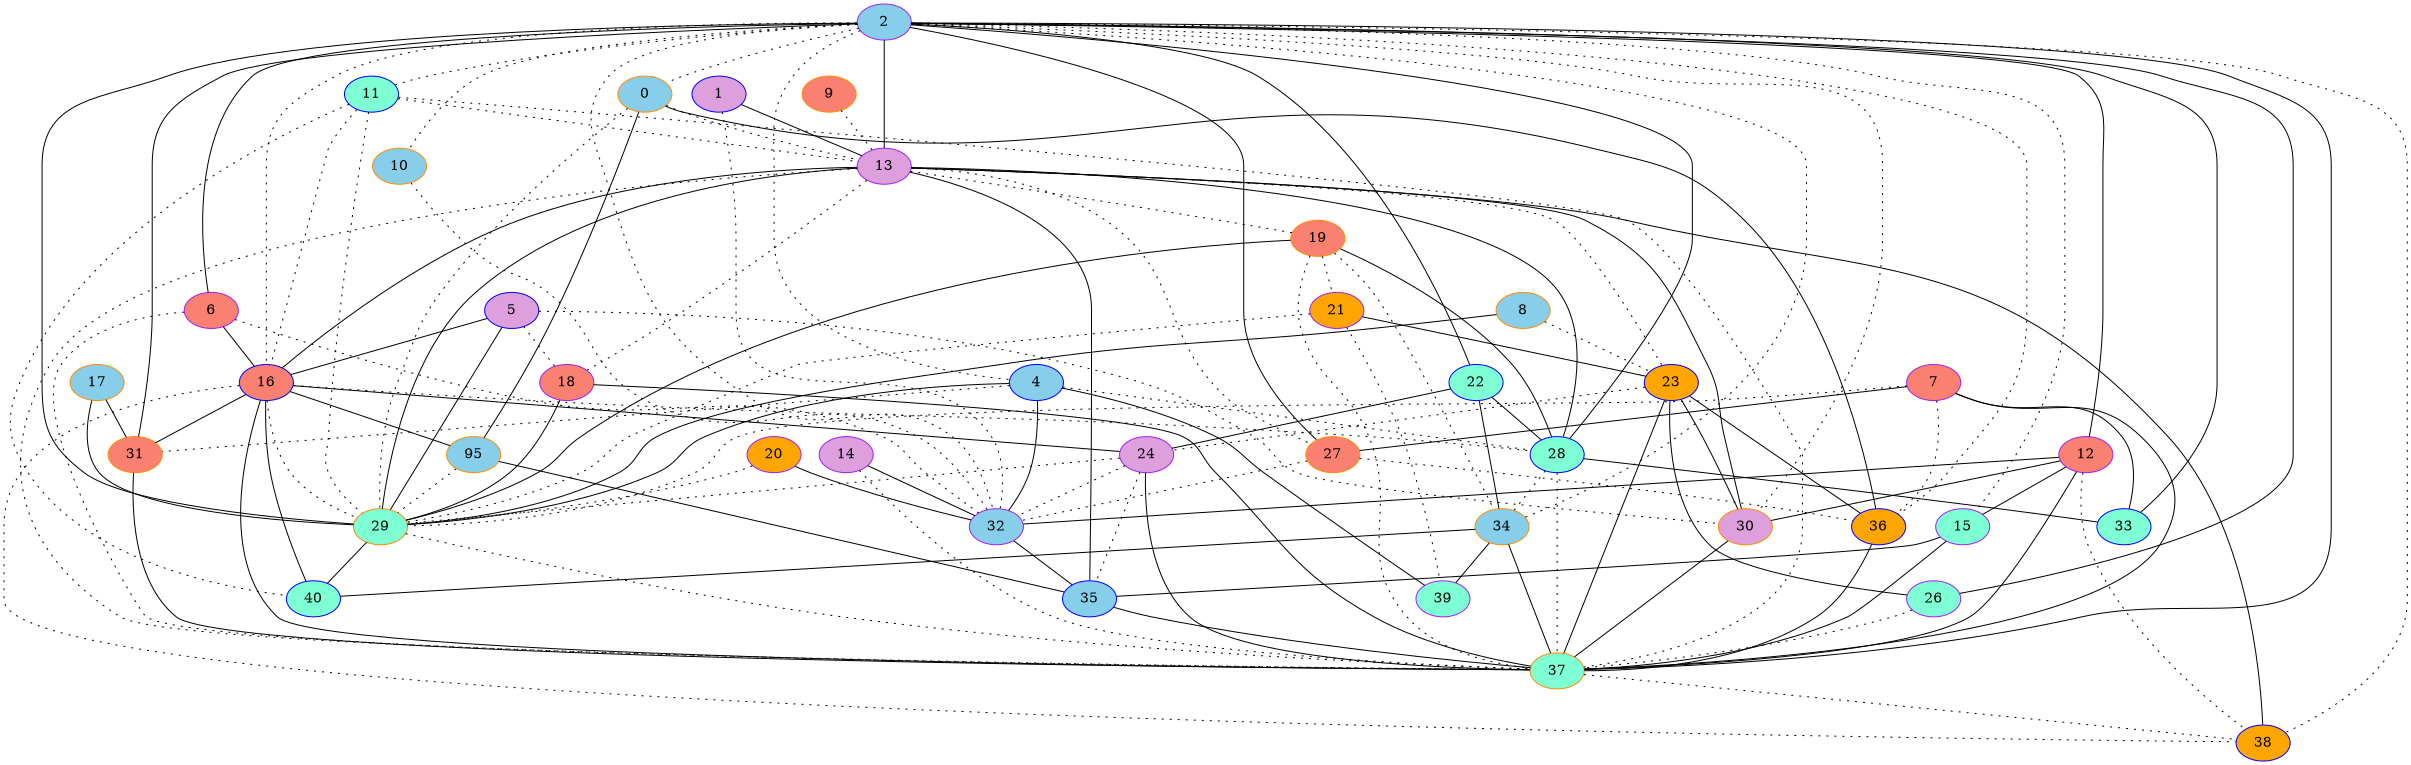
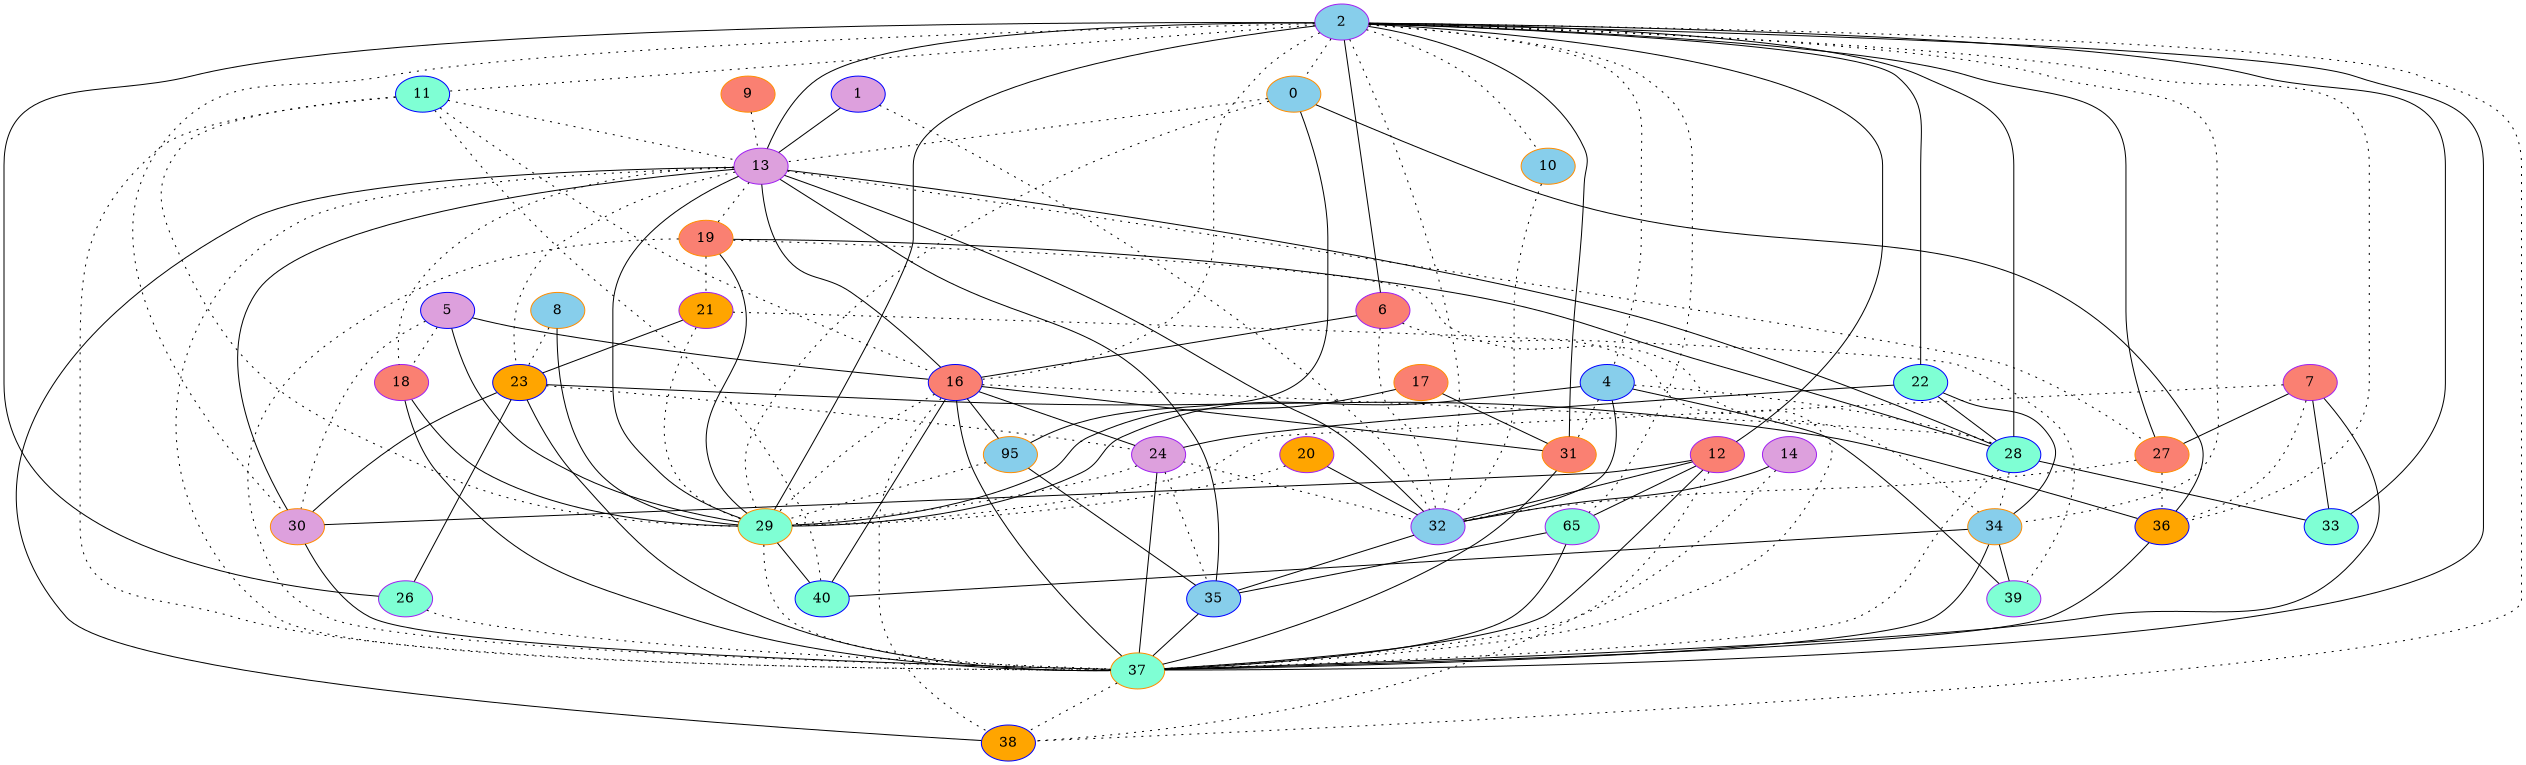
edge "13" -- "32": added
node "17": fillcolor skyblue -> salmon
node "15": label "15" -> "65"
